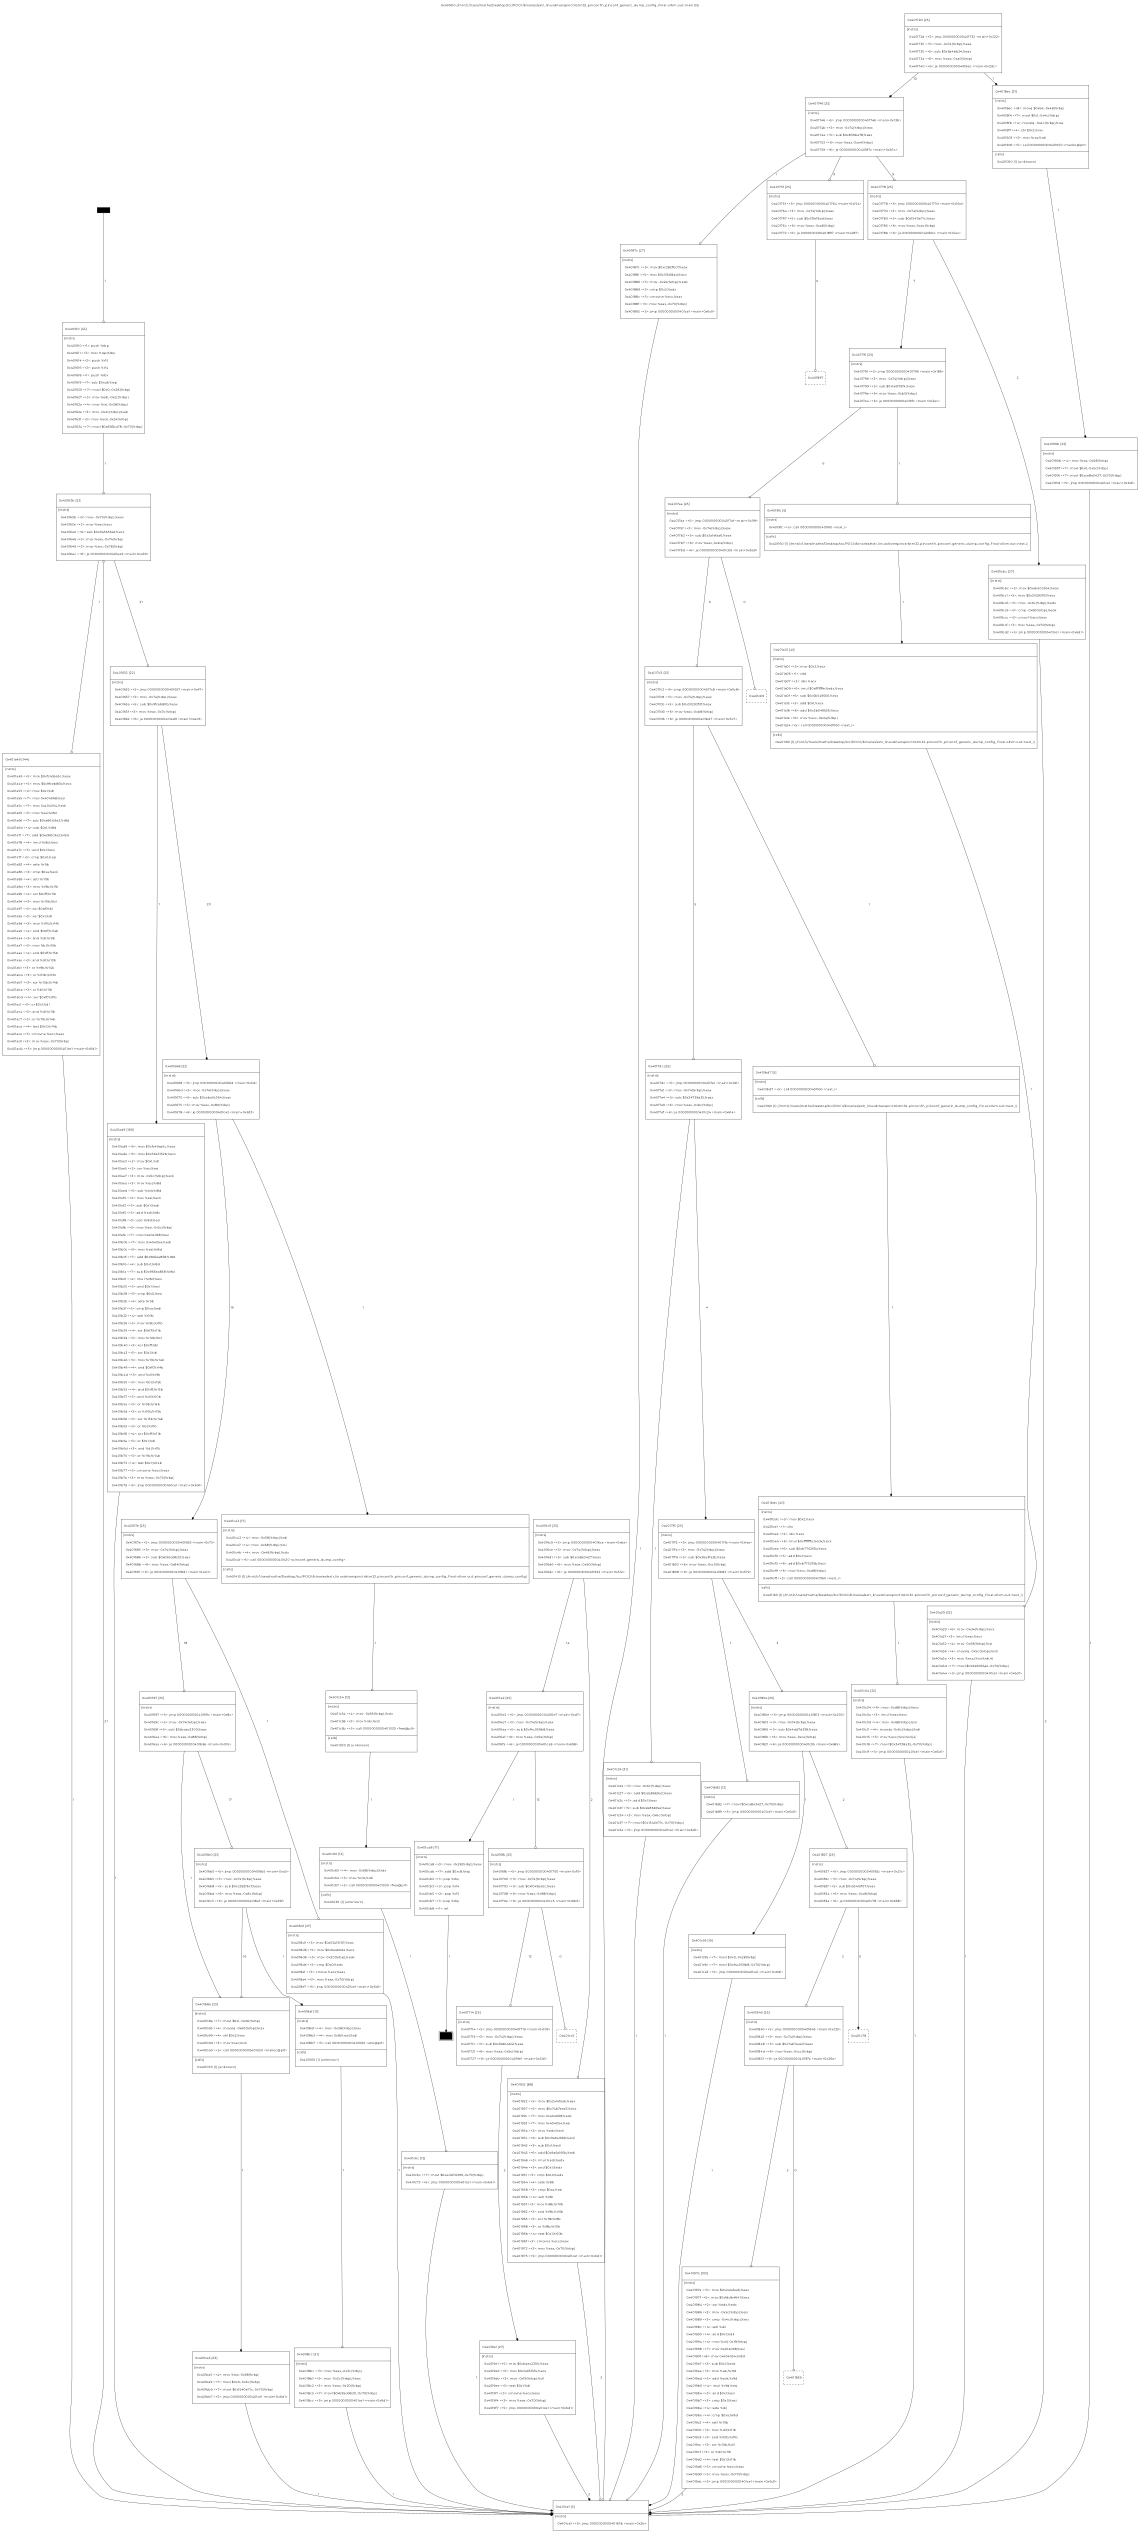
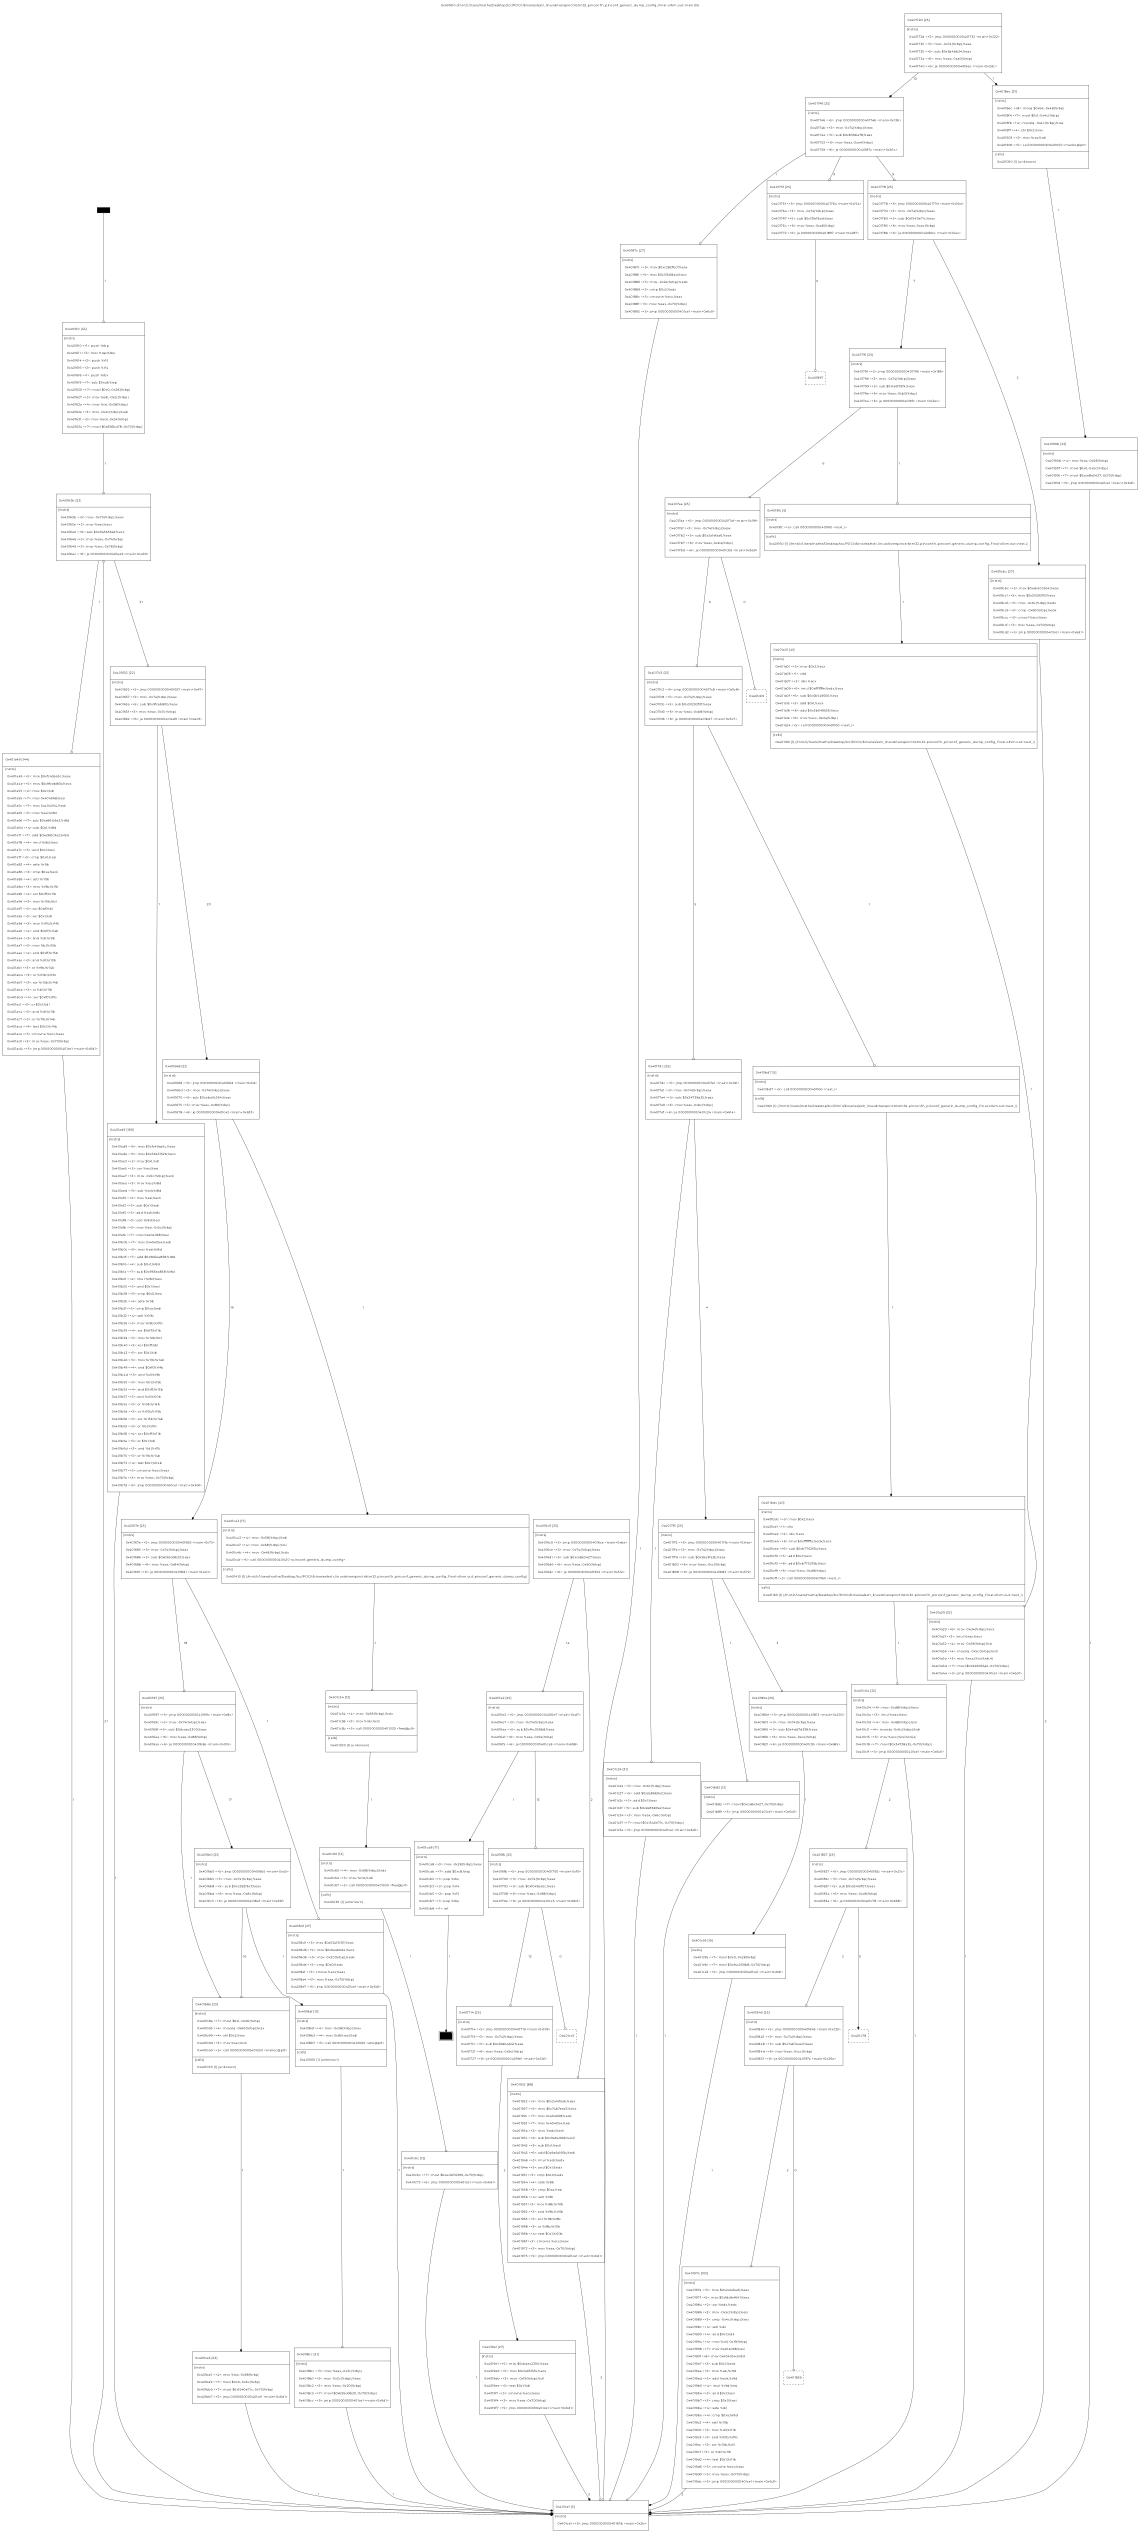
edge "0x401697 [25]" -> "0x4016b0 [25]": arrowhead odot -> diamond
edge "0x40180e [25]" -> "0x401827 [25]": now "0x401c04 [32]" -> "0x401827 [25]"
